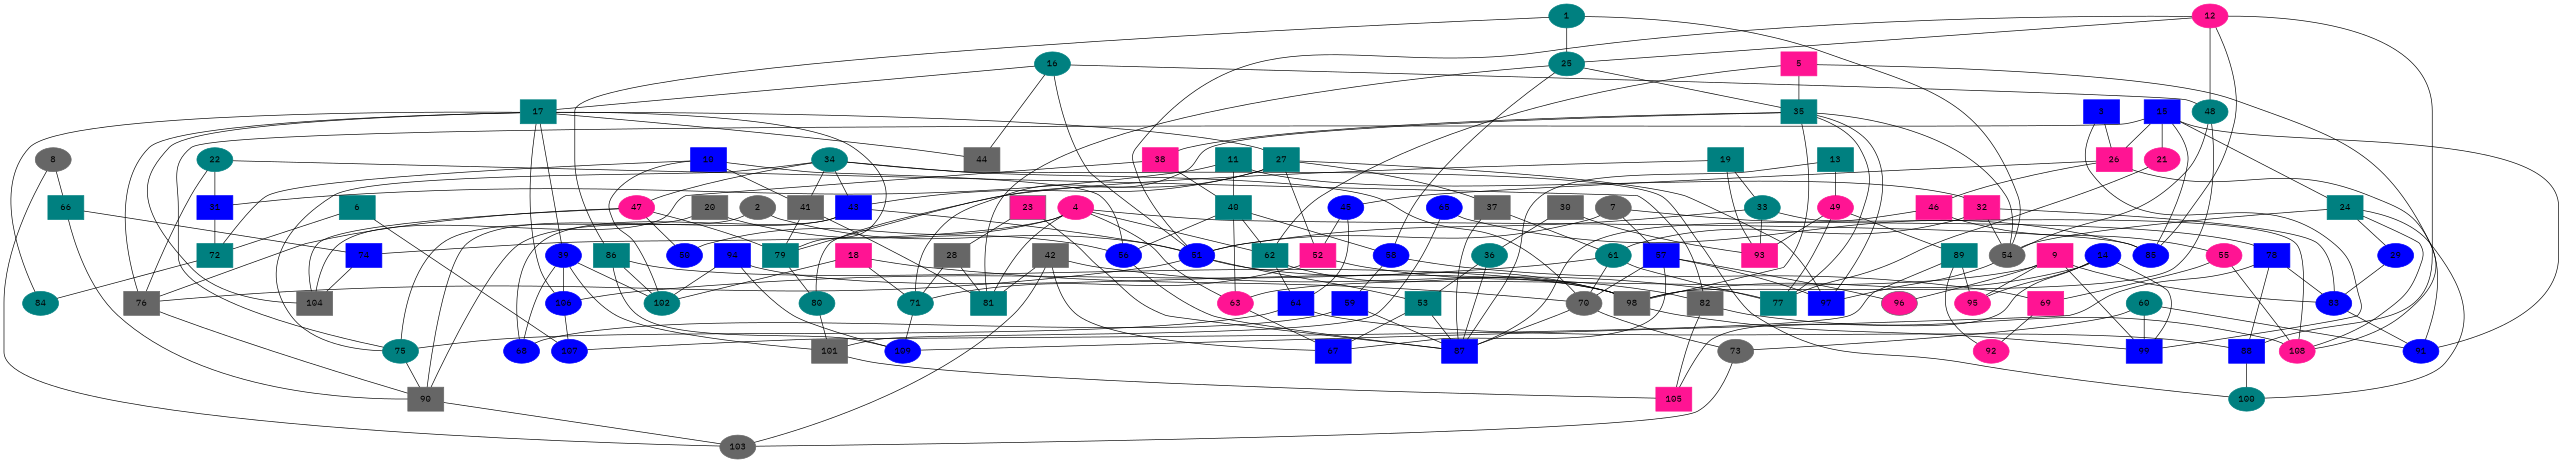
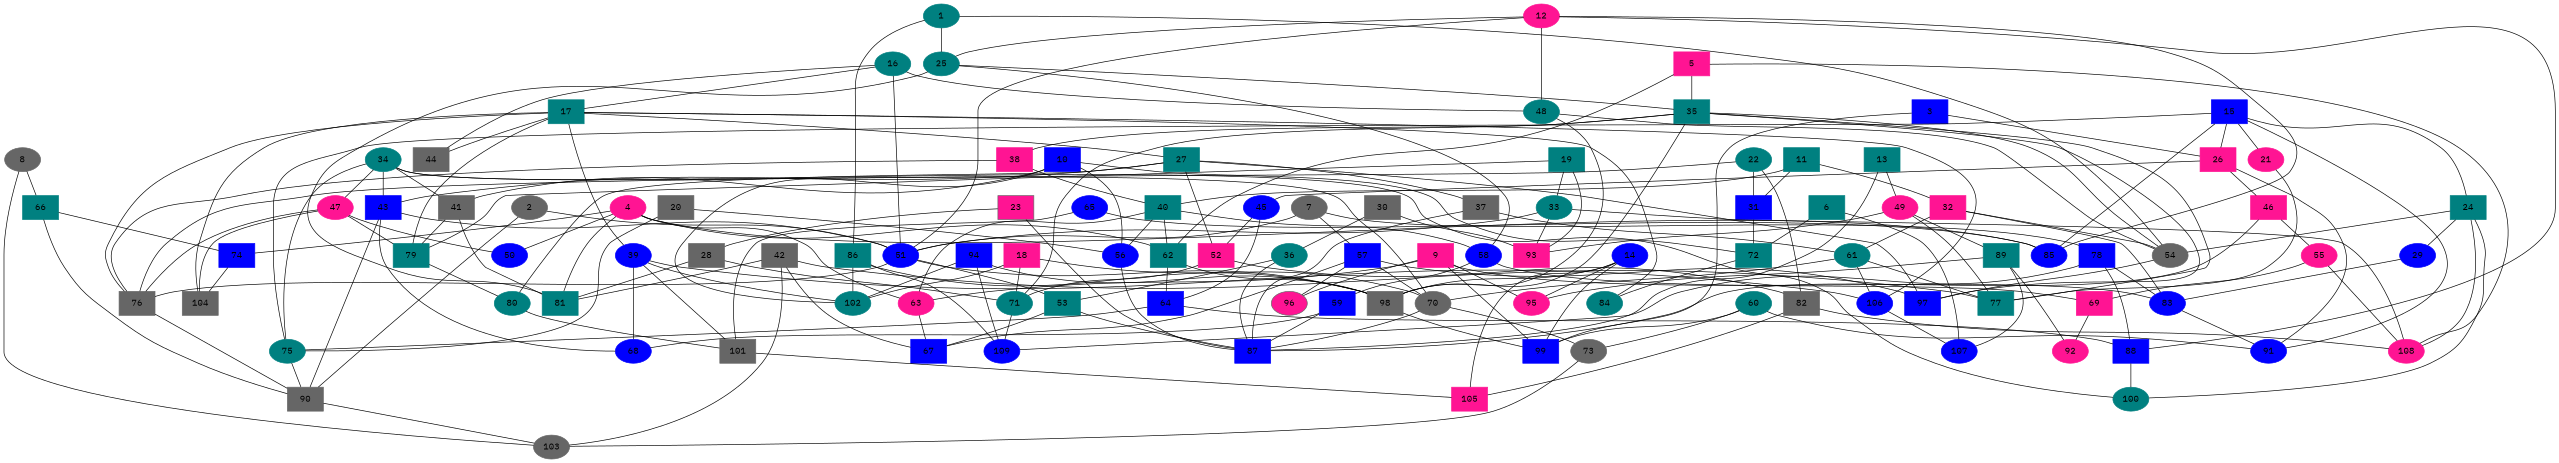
edge "38" -- "104": now "38" -- "76"
